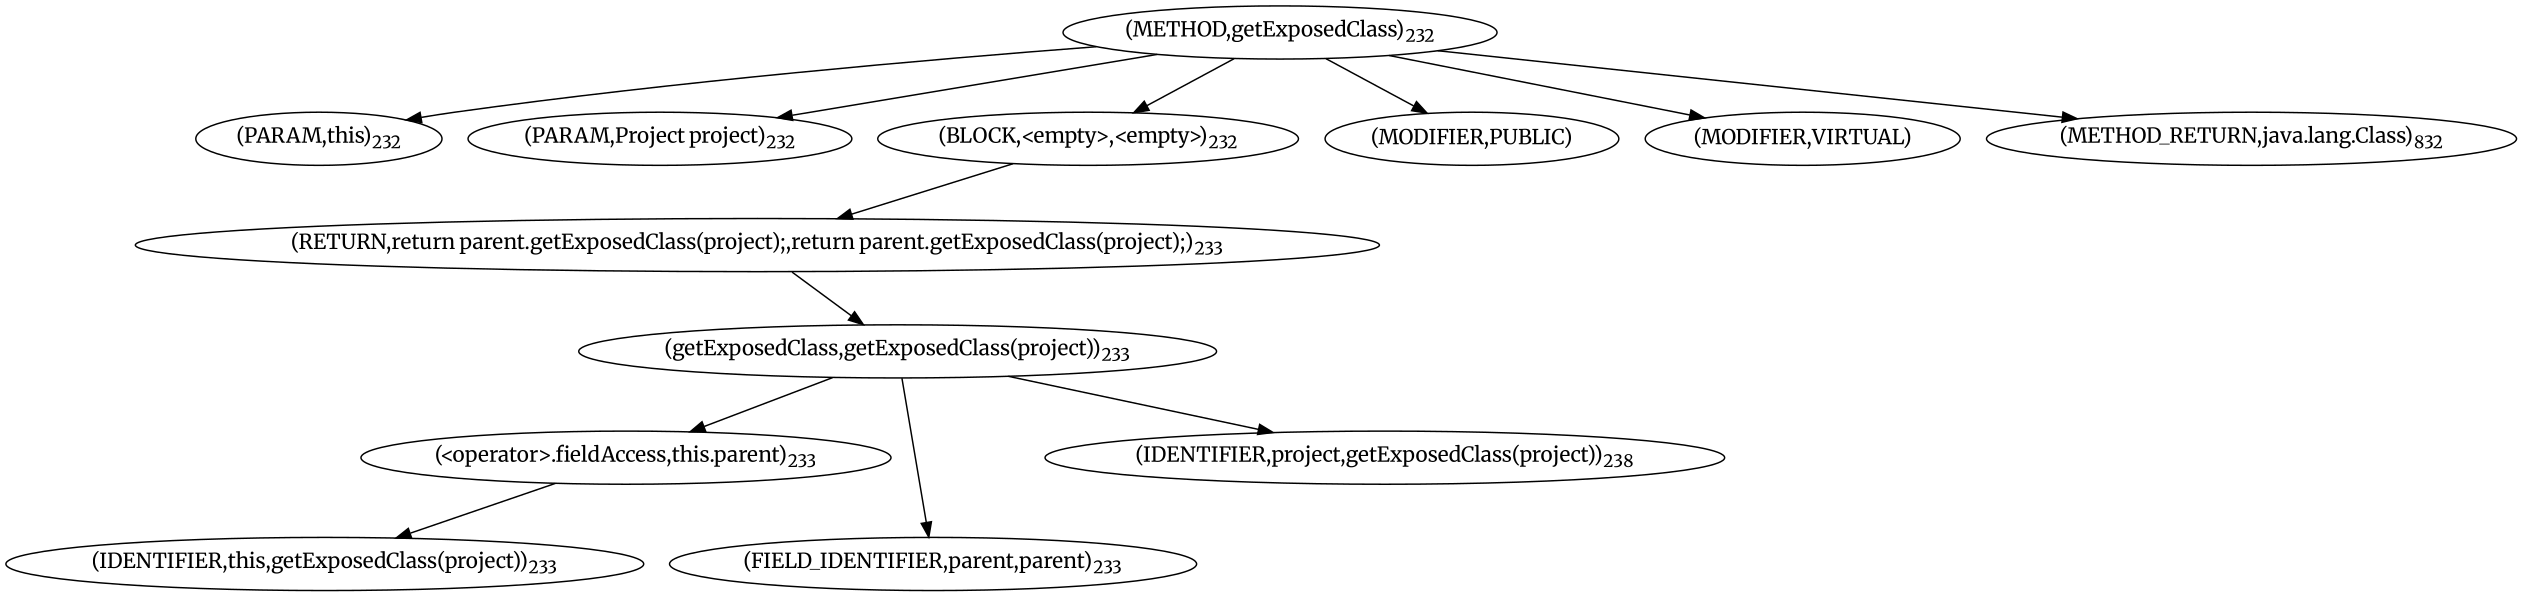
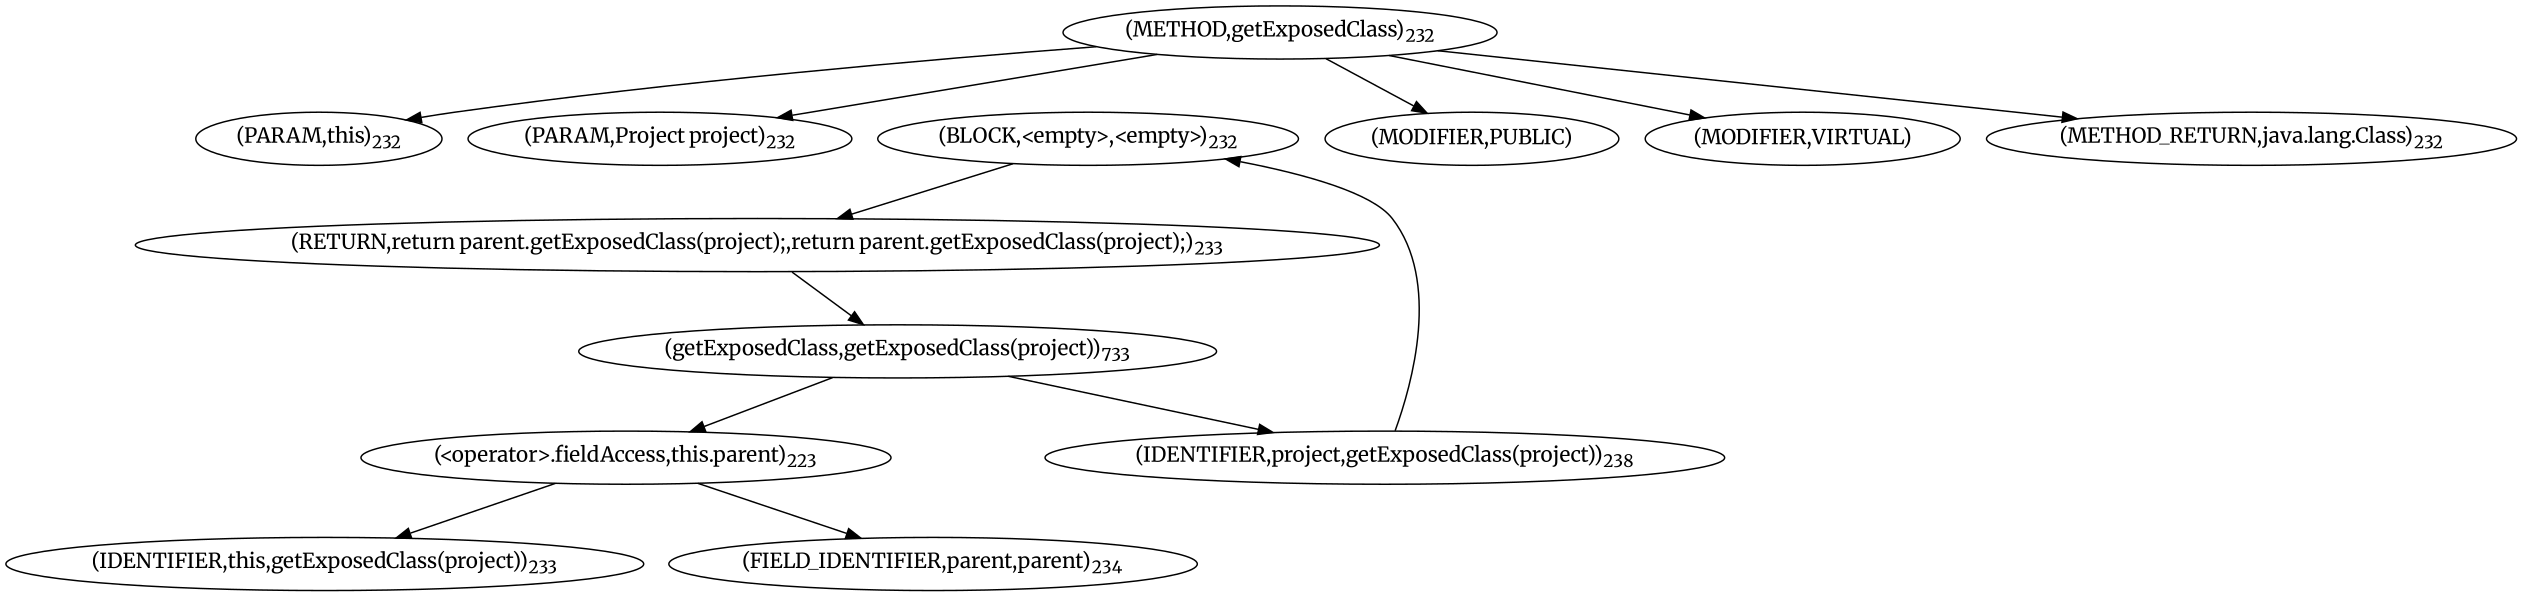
edge "(METHOD,getExposedClass)" -> "(BLOCK,<empty>,<empty>)": now "(IDENTIFIER,project,getExposedClass(project))" -> "(BLOCK,<empty>,<empty>)"
node "(METHOD_RETURN,java.lang.Class)": text "832" -> "232"
node "(getExposedClass,getExposedClass(project))": text "233" -> "733"
edge "(getExposedClass,getExposedClass(project))" -> "(FIELD_IDENTIFIER,parent,parent)": now "(<operator>.fieldAccess,this.parent)" -> "(FIELD_IDENTIFIER,parent,parent)"
node "(<operator>.fieldAccess,this.parent)": text "233" -> "223"
node "(FIELD_IDENTIFIER,parent,parent)": text "233" -> "234"
